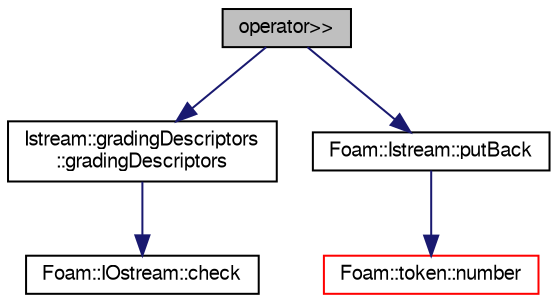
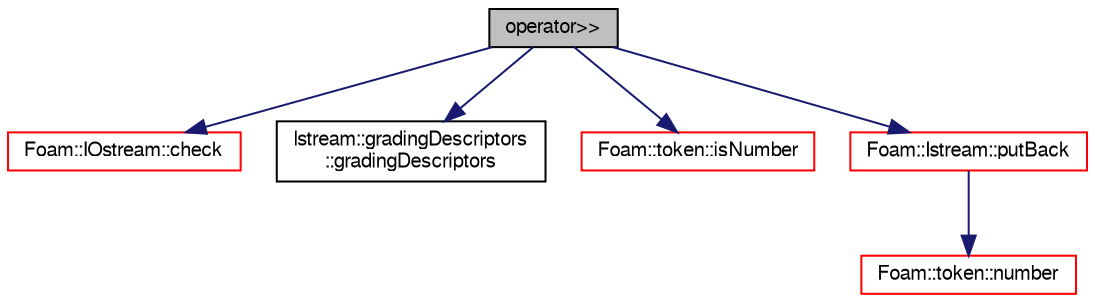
node "Foam::Istream::putBack": color black -> red
node "Foam::token::isNumber": added
edge "Istream::gradingDescriptors ::gradingDescriptors" -> "Foam::IOstream::check": now "operator>>" -> "Foam::IOstream::check"
node "Foam::IOstream::check": color black -> red
